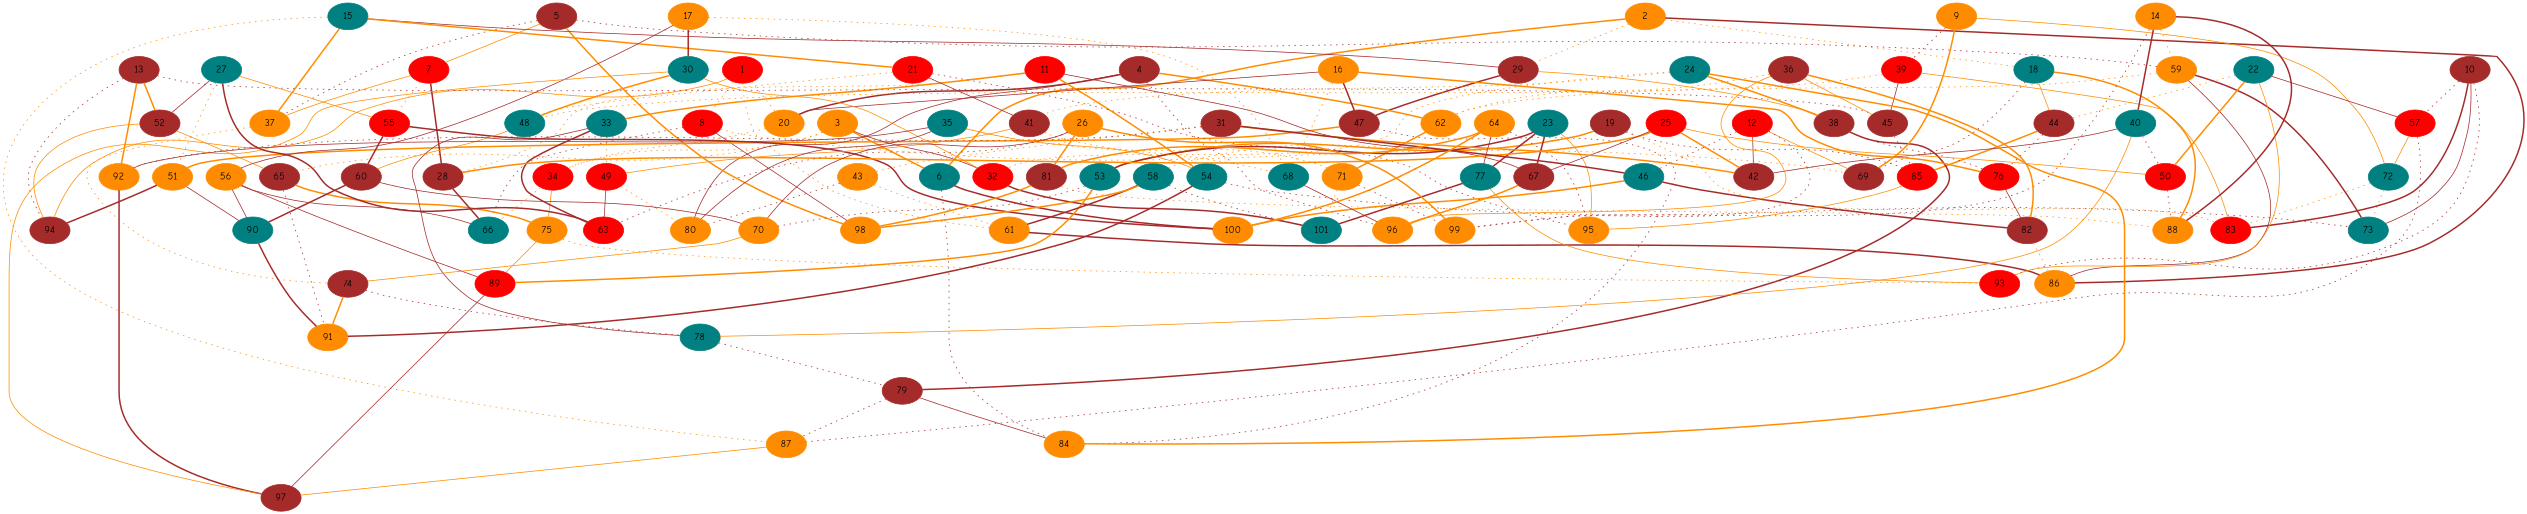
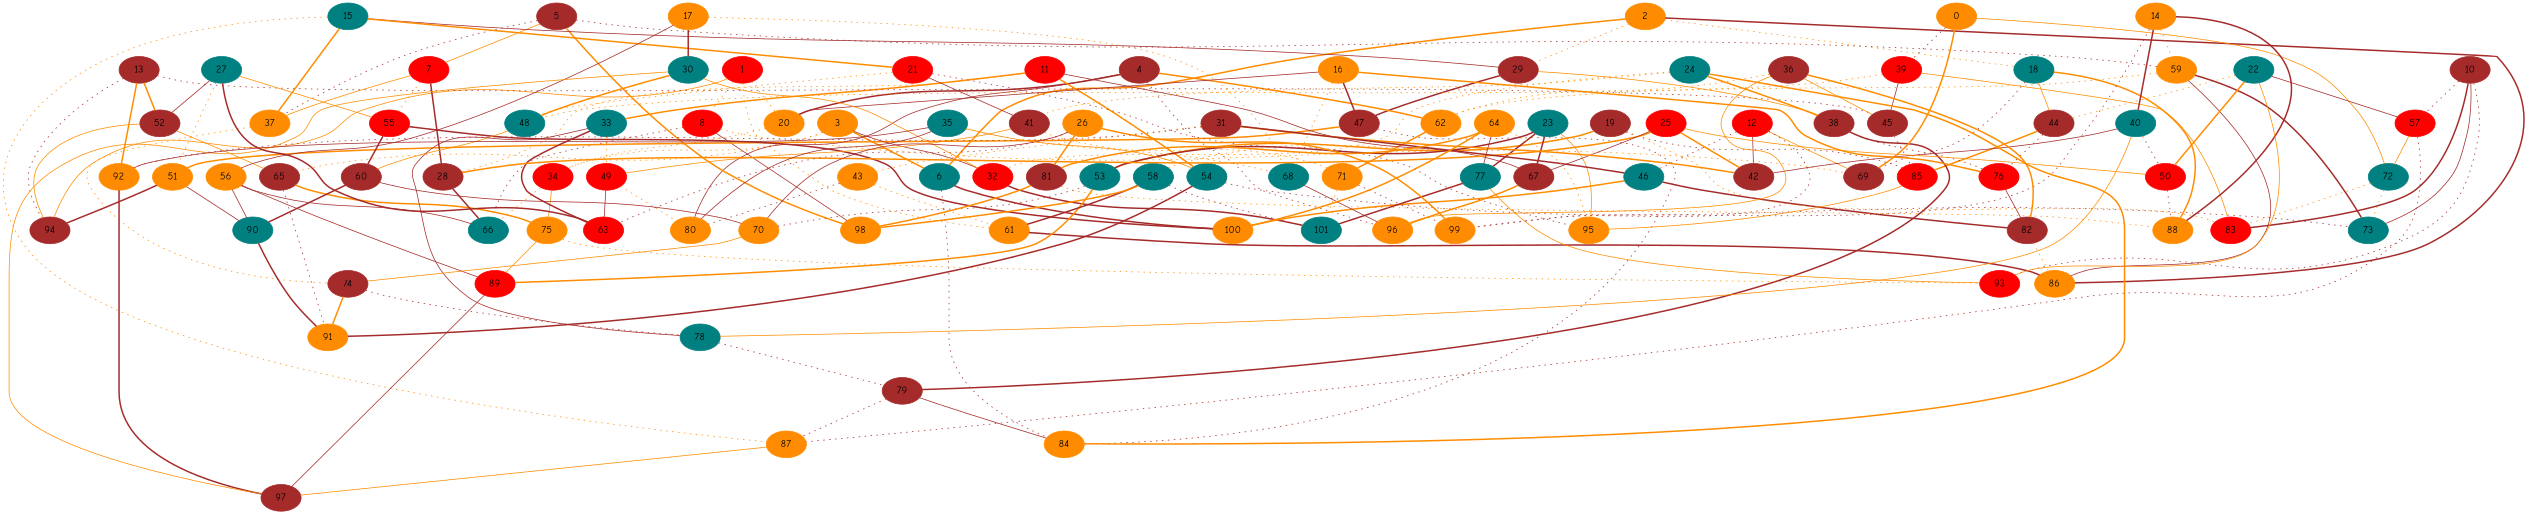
node "9": label "9" -> "0"
edge "64" -- "95": color brown -> darkorange
